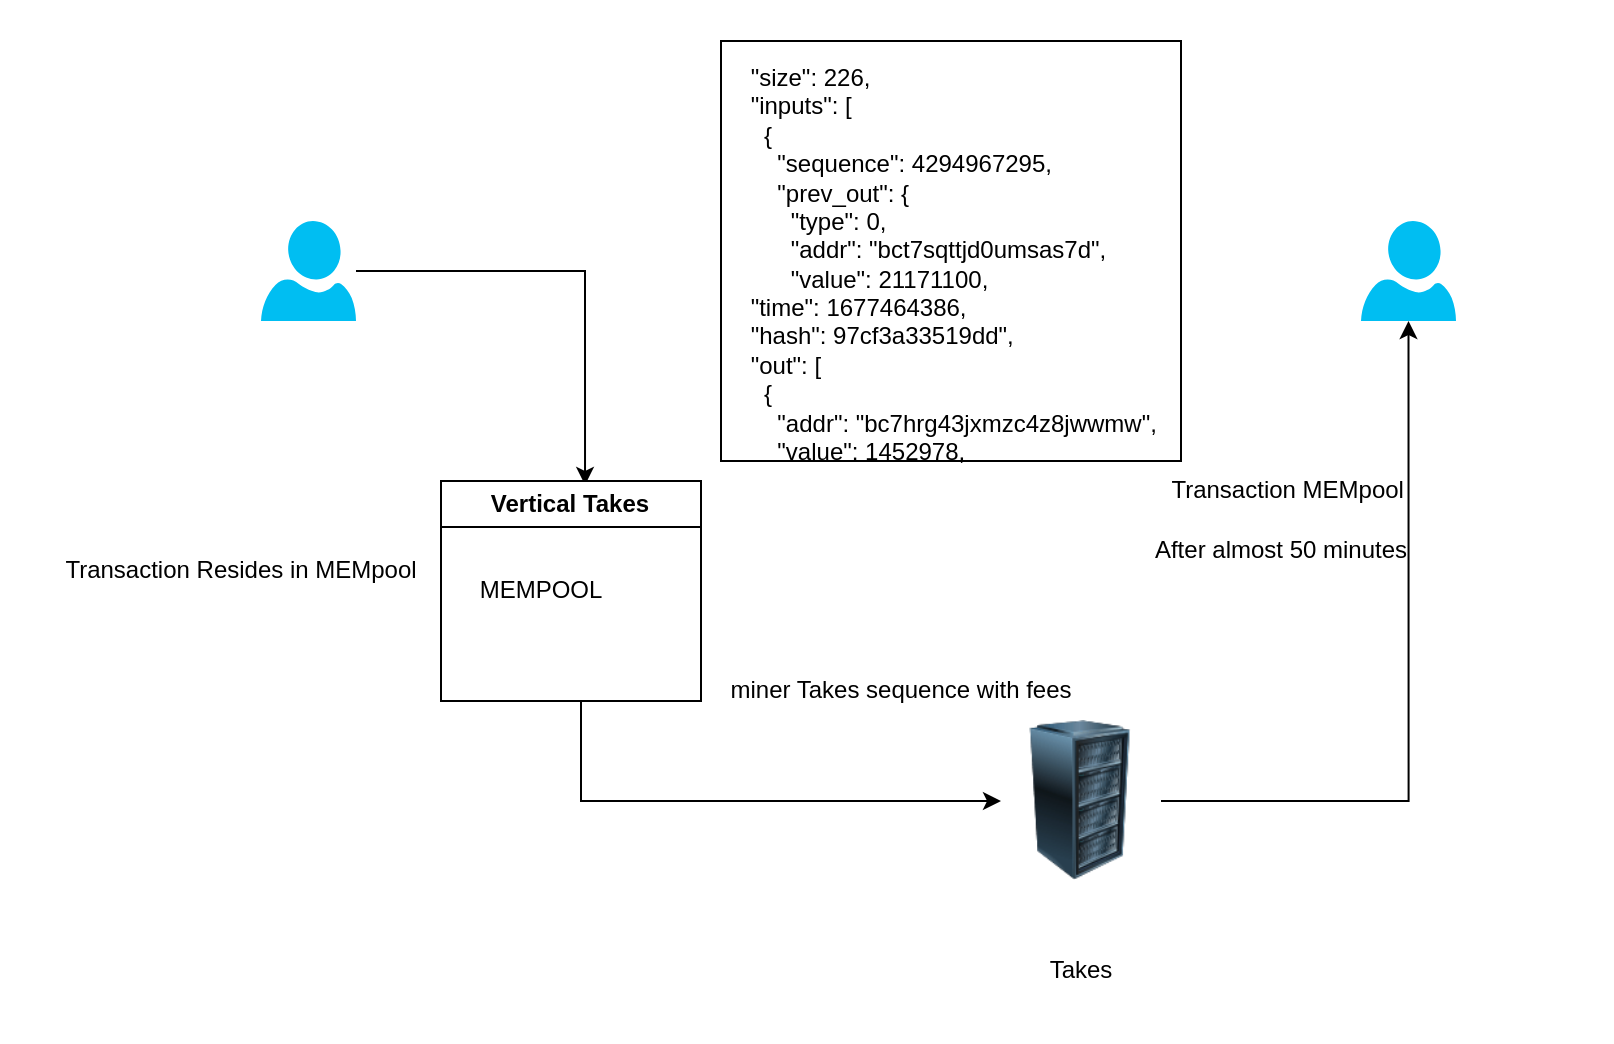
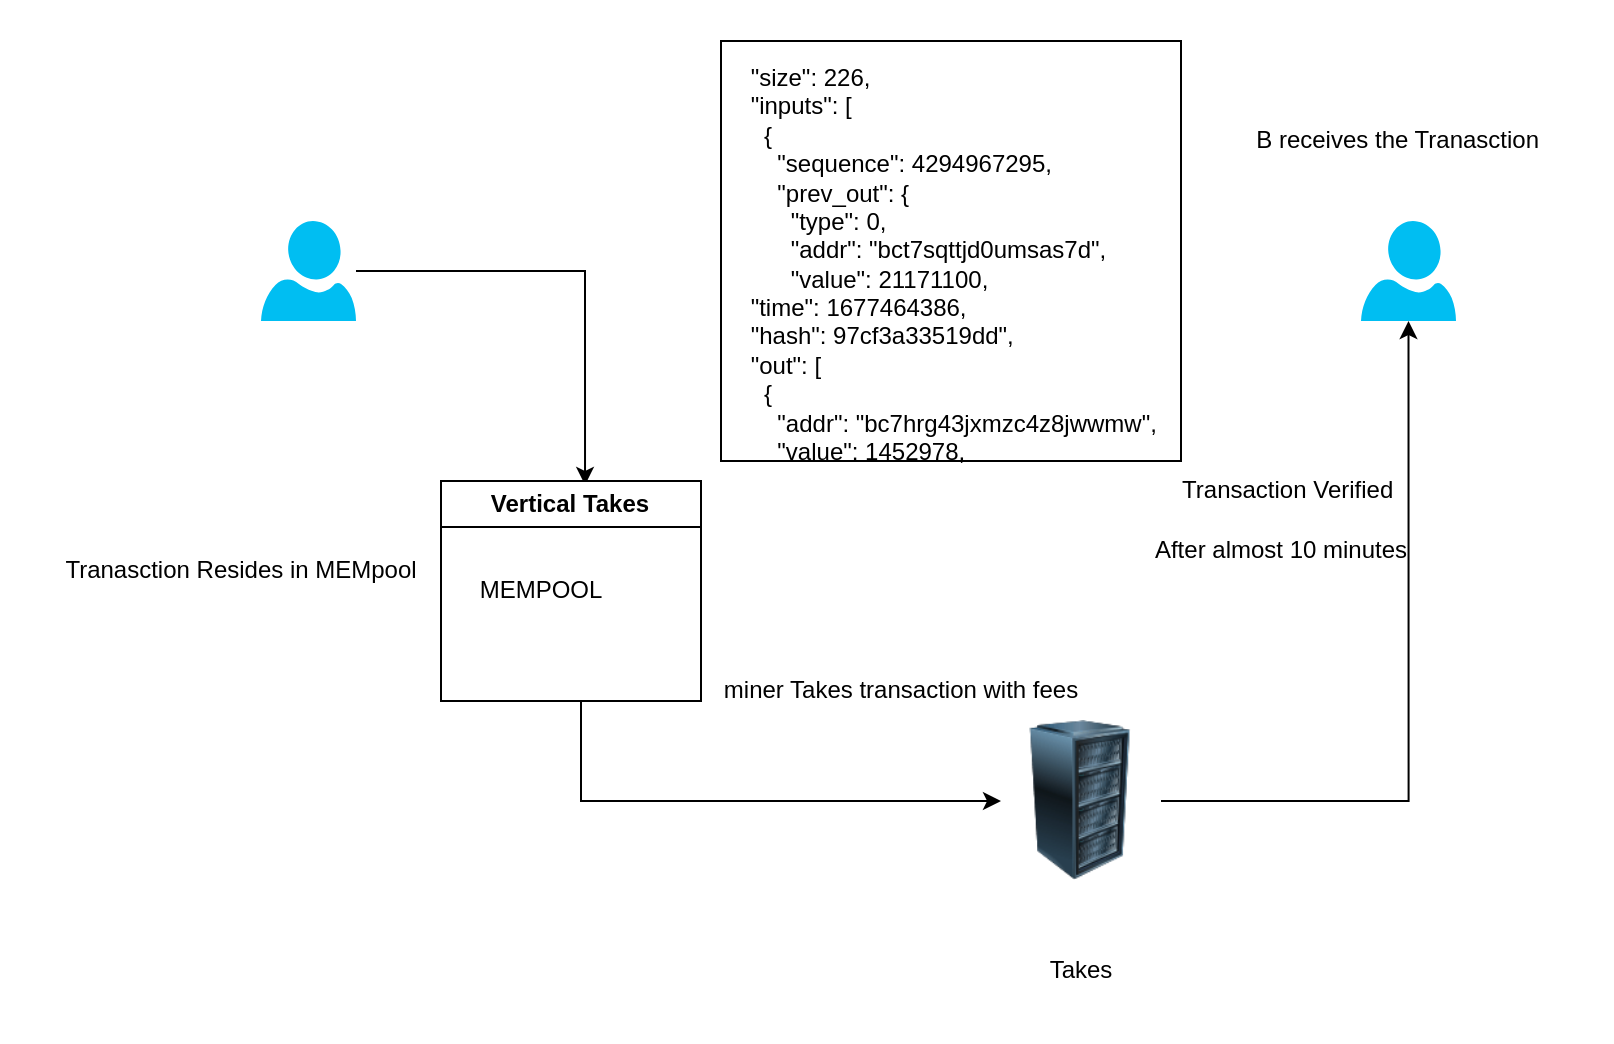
node "B receives the Tranasction": added
node "Transaction MEMpool": label "Transaction MEMpool" -> "Transaction Verified"
node "After almost 50 minutes": label "After almost 50 minutes" -> "After almost 10 minutes"
node "Transaction Resides in MEMpool": label "Transaction Resides in MEMpool" -> "Tranasction Resides in MEMpool"
node "miner Takes sequence with fees": label "miner Takes sequence with fees" -> "miner Takes transaction with fees"
